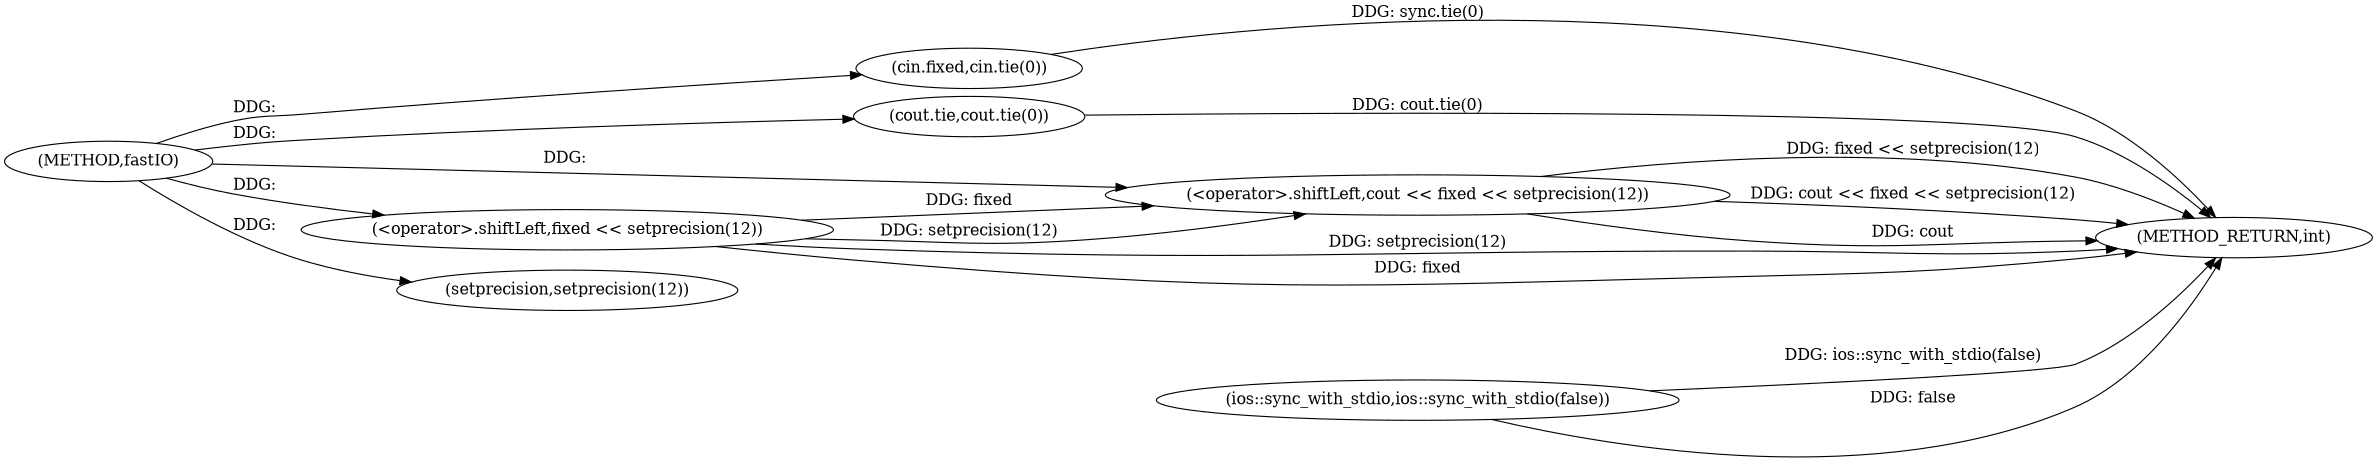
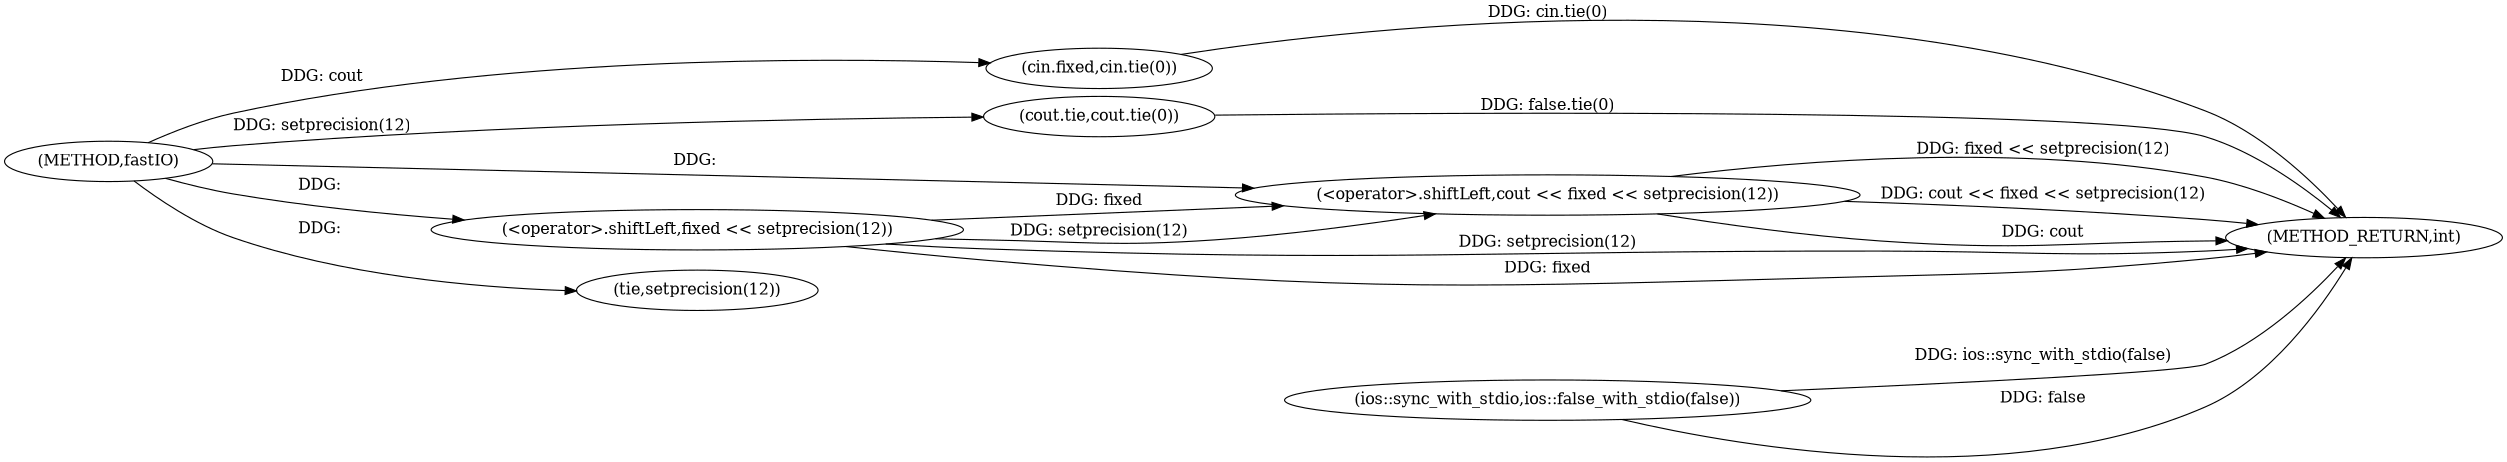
edge "(cin.fixed,cin.tie(0))" -> "(METHOD_RETURN,int)": label "DDG: sync.tie(0)" -> "DDG: cin.tie(0)"
edge "(cout.tie,cout.tie(0))" -> "(METHOD_RETURN,int)": label "DDG: cout.tie(0)" -> "DDG: false.tie(0)"
edge "(METHOD,fastIO)" -> "(cin.fixed,cin.tie(0))": label "DDG: " -> "DDG: cout"
edge "(METHOD,fastIO)" -> "(cout.tie,cout.tie(0))": label "DDG: " -> "DDG: setprecision(12)"
node "(setprecision,setprecision(12))": label "(setprecision,setprecision(12))" -> "(tie,setprecision(12))"
node "(ios::sync_with_stdio,ios::sync_with_stdio(false))": label "(ios::sync_with_stdio,ios::sync_with_stdio(false))" -> "(ios::sync_with_stdio,ios::false_with_stdio(false))"
